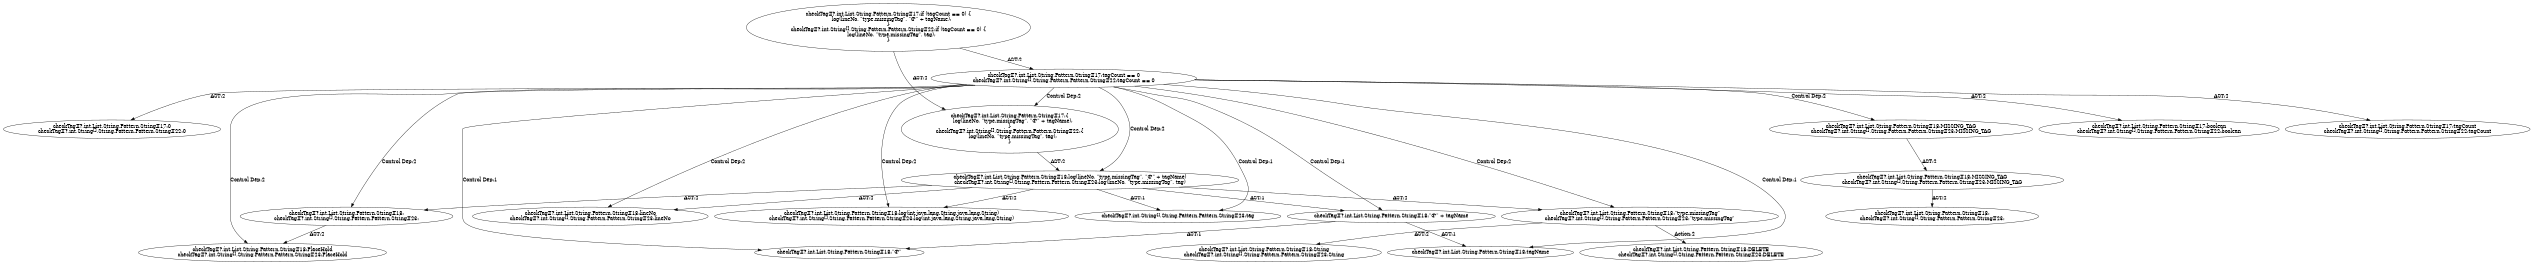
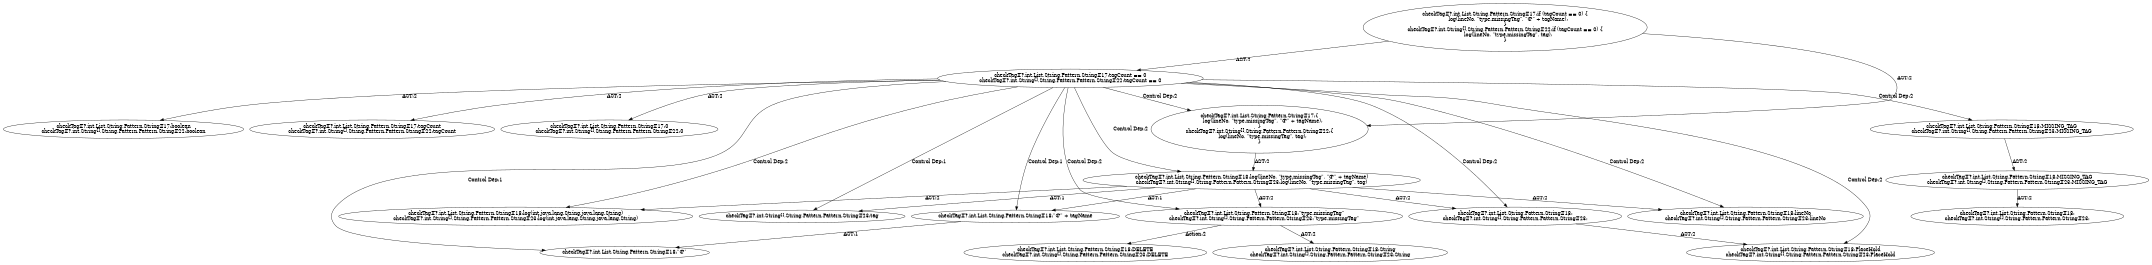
node "checkTag#?,int,List,String,Pattern,String#18:tagName": removed
